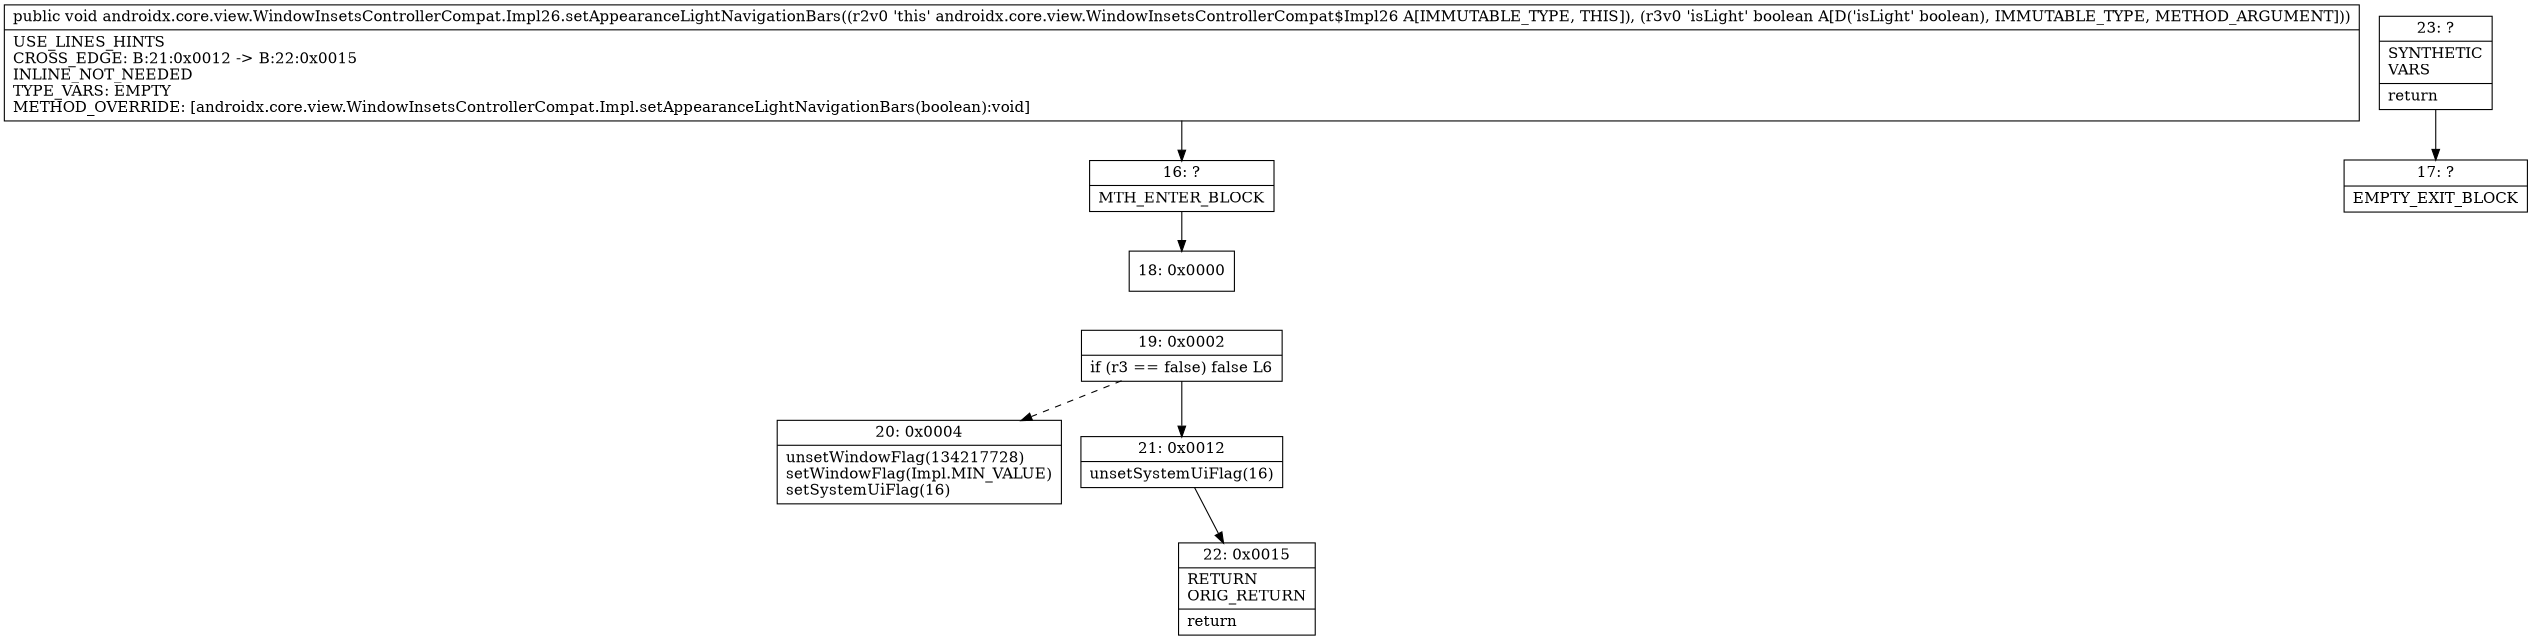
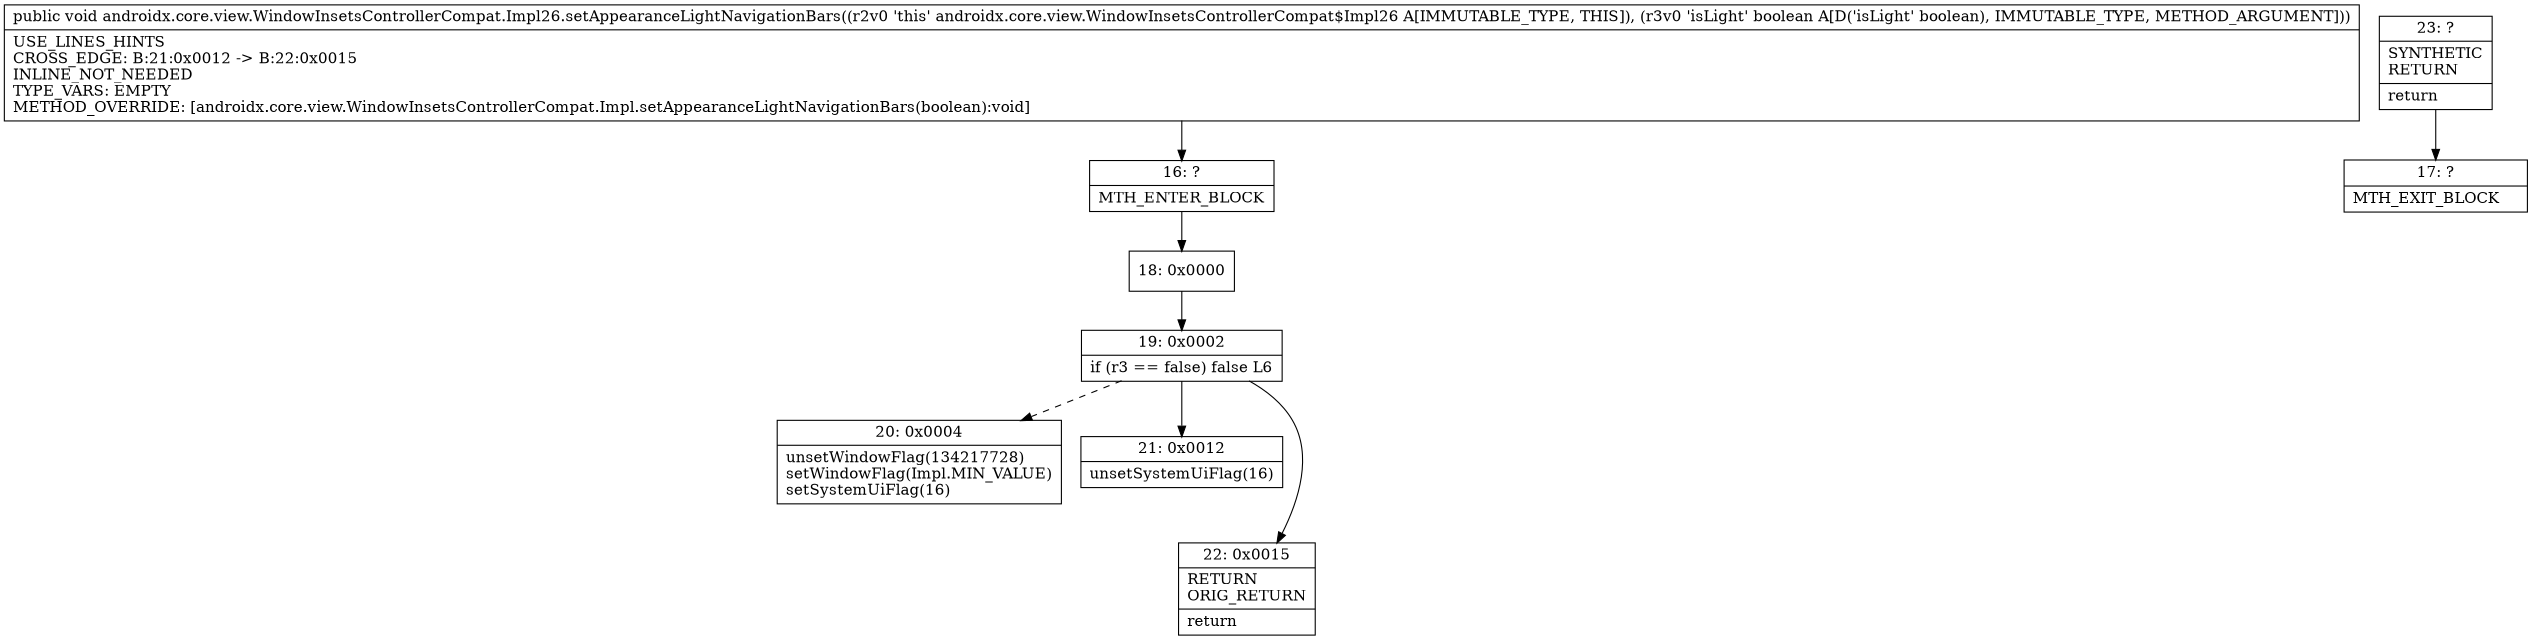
node "23: ?": text "VARS" -> "RETURN"
node "17: ?": text "EMPTY_EXIT_BLOCK" -> "MTH_EXIT_BLOCK"
edge "18: 0x0000" -> "19: 0x0002": added
edge "21: 0x0012" -> "22: 0x0015": now "19: 0x0002" -> "22: 0x0015"
